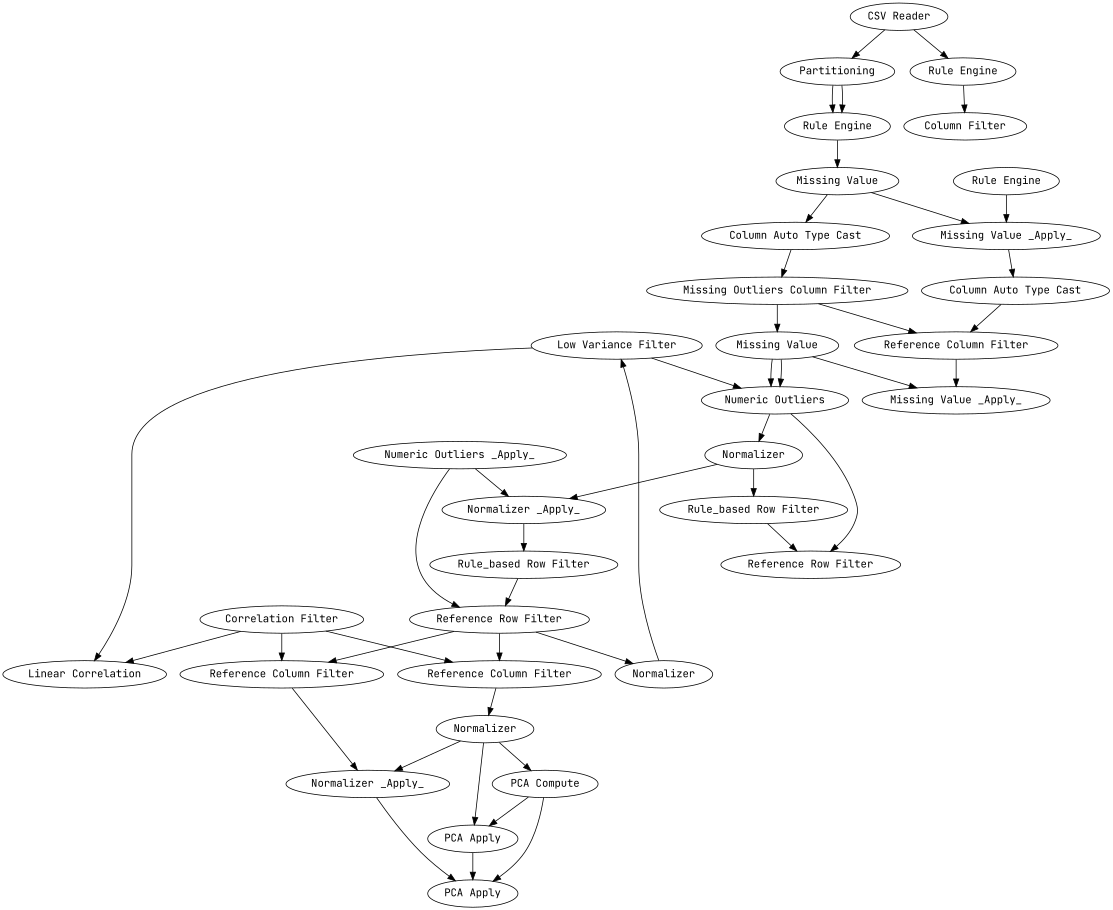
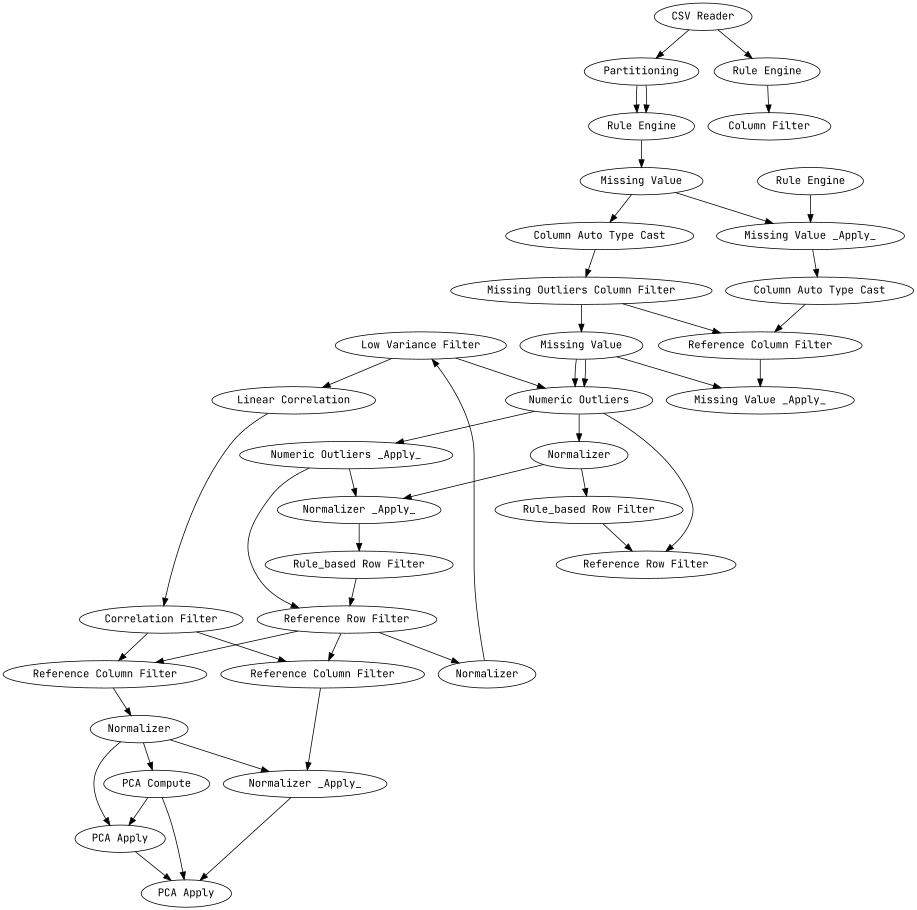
edge "Numeric Outliers" -> "Numeric Outliers _Apply_": added
edge "Correlation Filter" -> "Linear Correlation": reversed
